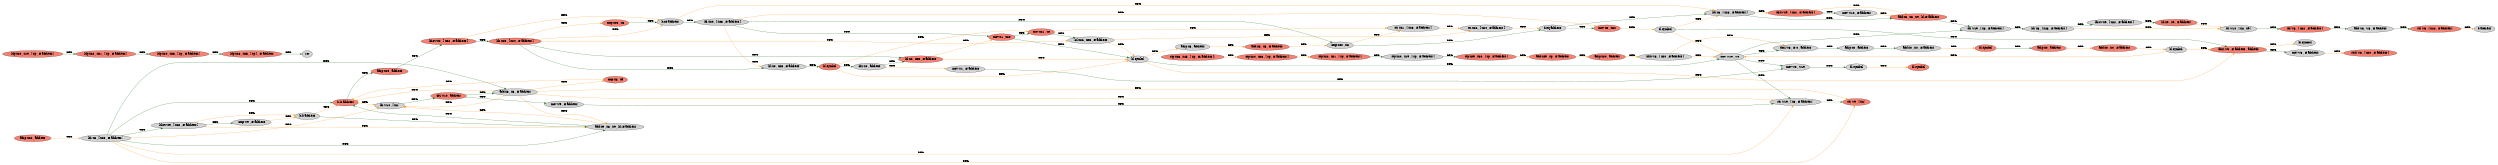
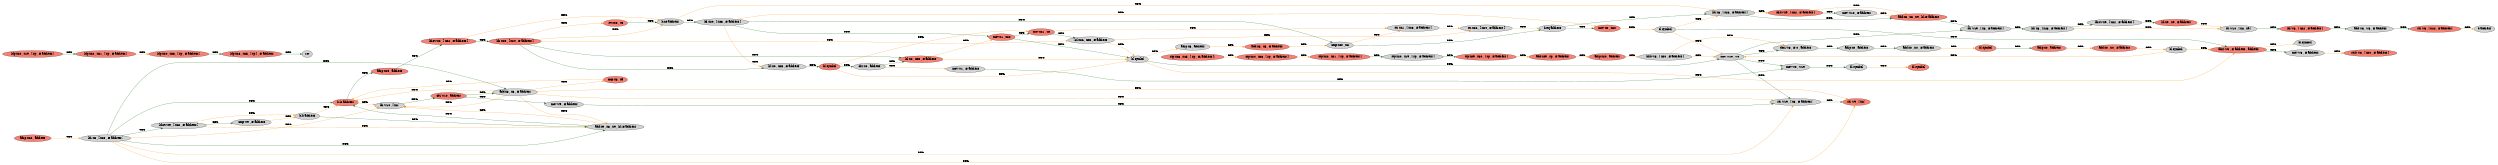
node "cmp x25 , x8": label "cmp x25 , x8" -> "ret x25 , x8"
edge "ldp x22 , x21 , [ sp , # address ]" -> "ldp x24 , x23 , [ sp , # address ]": color darkgreen -> darkorange
